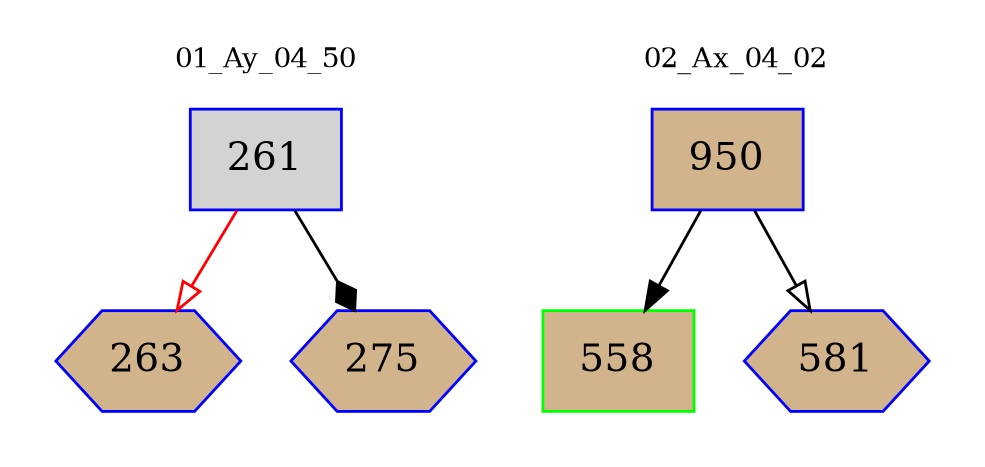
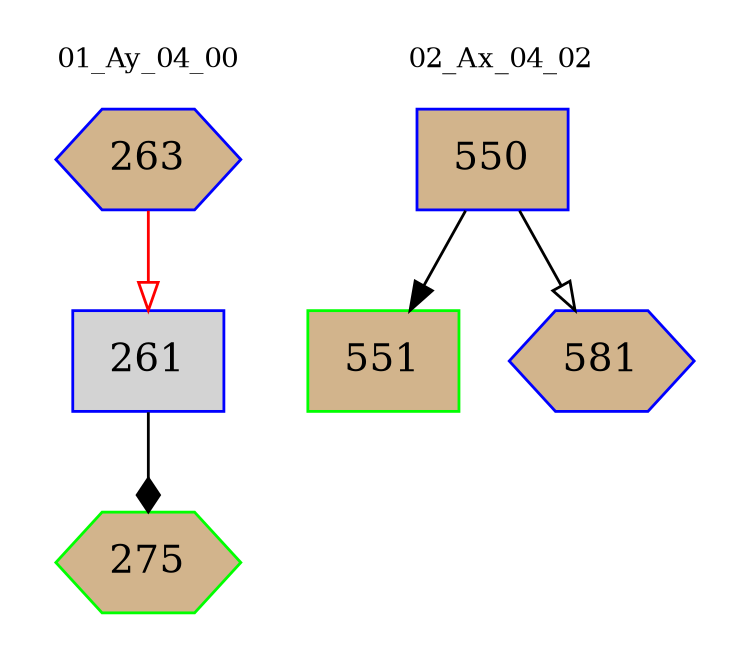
cluster "01_Ay_04_50": label "01_Ay_04_50" -> "01_Ay_04_00"
node "950": label "950" -> "550"
edge "261" -> "263": reversed
node "275": color blue -> green
node "558": label "558" -> "551"
